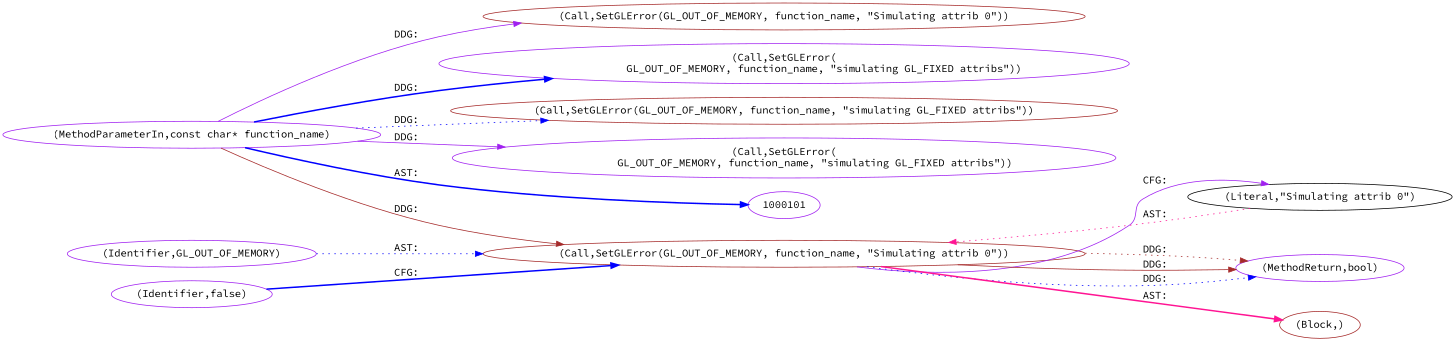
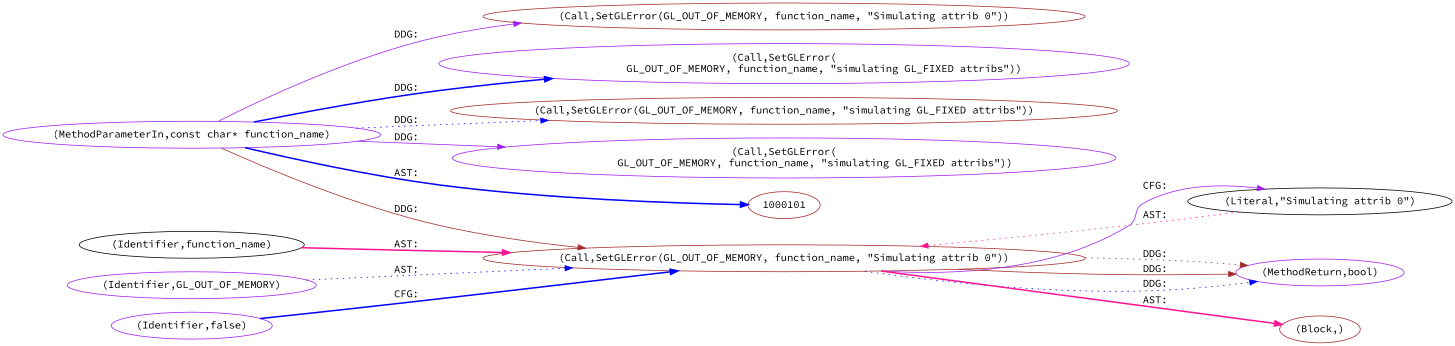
node "1000101": color purple -> brown
node "(Identifier,function_name)": added
